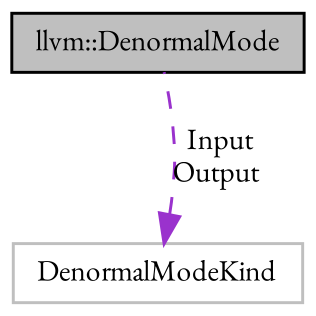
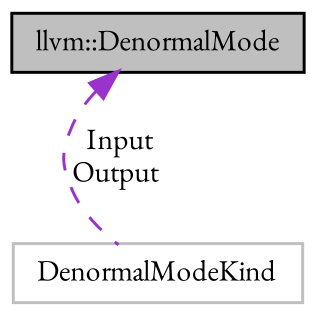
edge "llvm::DenormalMode" -> "DenormalModeKind": reversed
